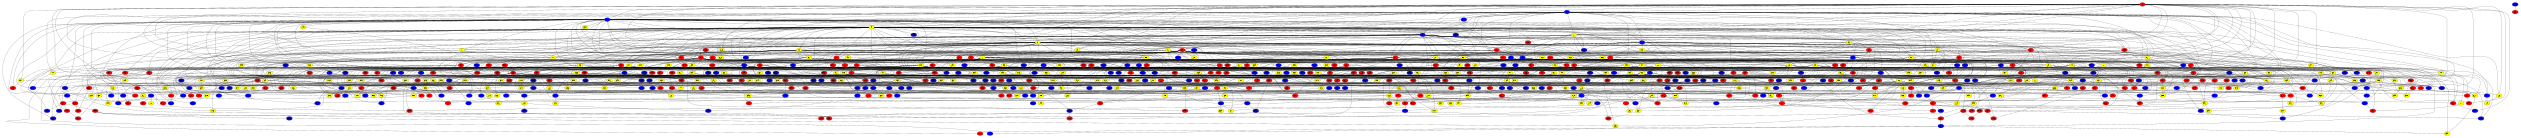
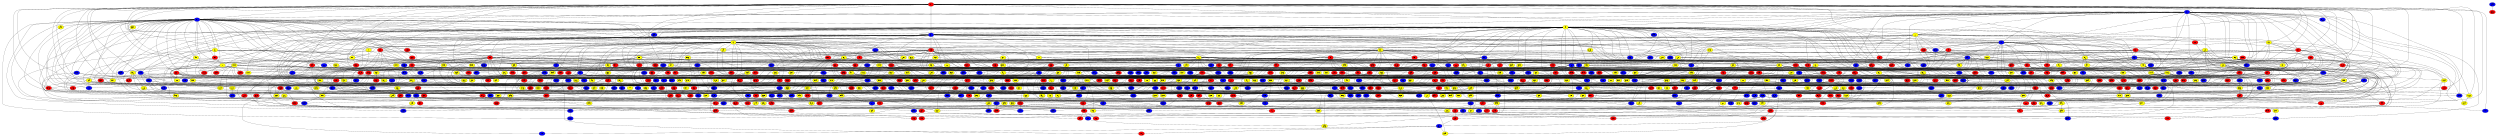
node "350": removed
